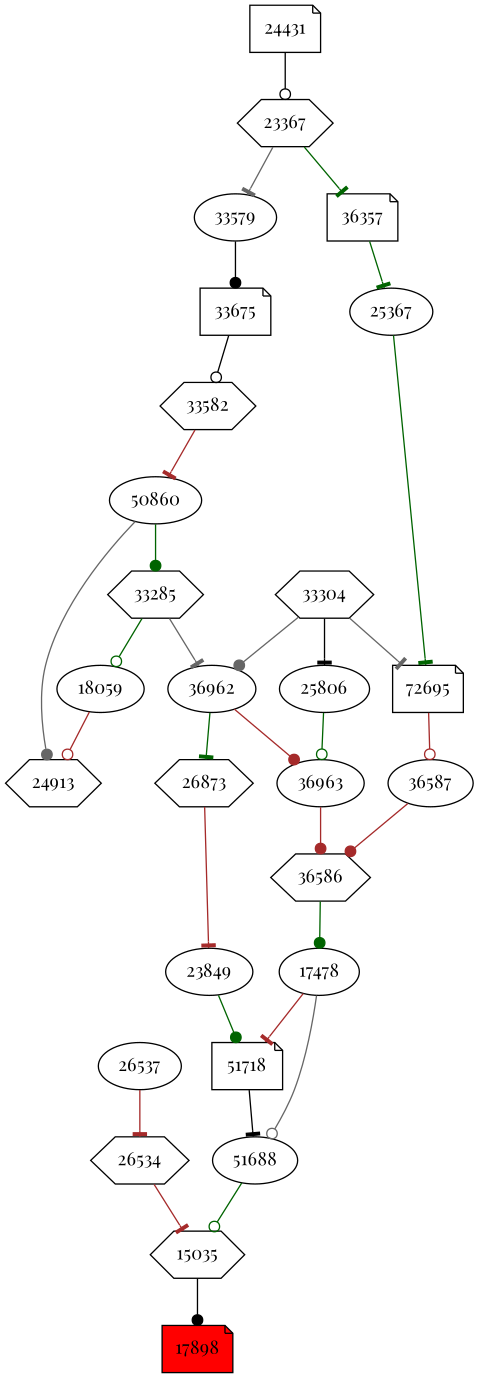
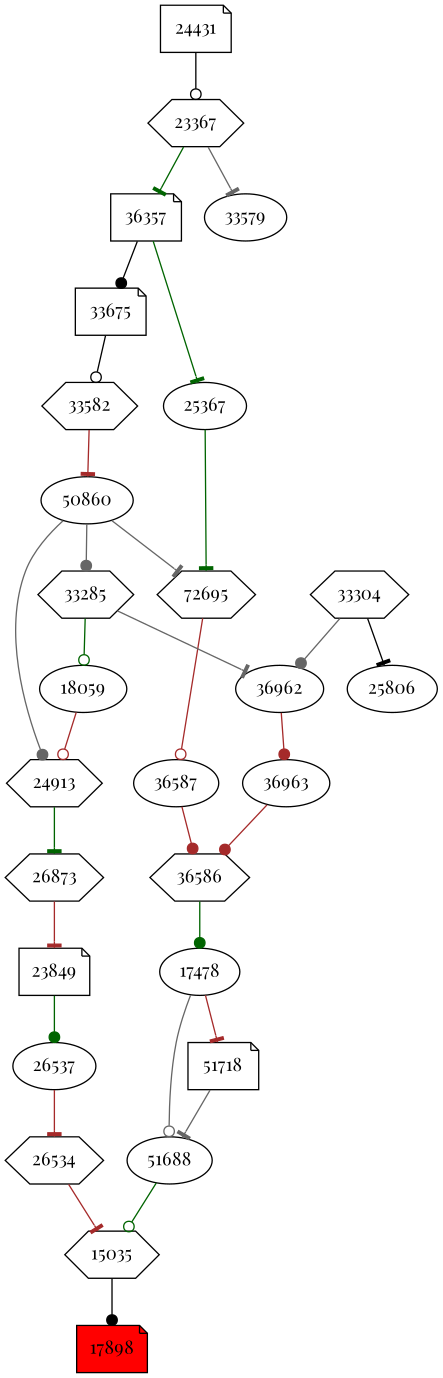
edge "33579" -> "33675": now "36357" -> "33675"
edge "50860" -> "33285": color darkgreen -> gray40
edge "33304" -> "72695": now "50860" -> "72695"
node "72695": shape note -> hexagon
edge "25806" -> "36963": removed
edge "36962" -> "26873": now "24913" -> "26873"
node "23849": shape ellipse -> note
edge "23849" -> "51718": now "23849" -> "26537"
edge "51718" -> "51688": color black -> gray40
